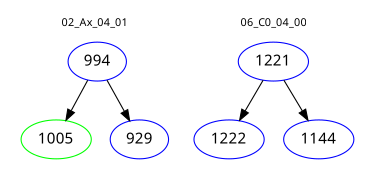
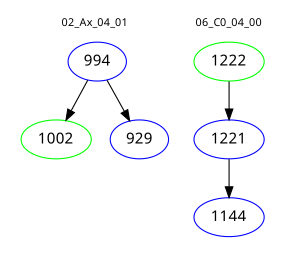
edge "1221" -> "1222": reversed
node "1005": label "1005" -> "1002"
node "1222": color blue -> green
